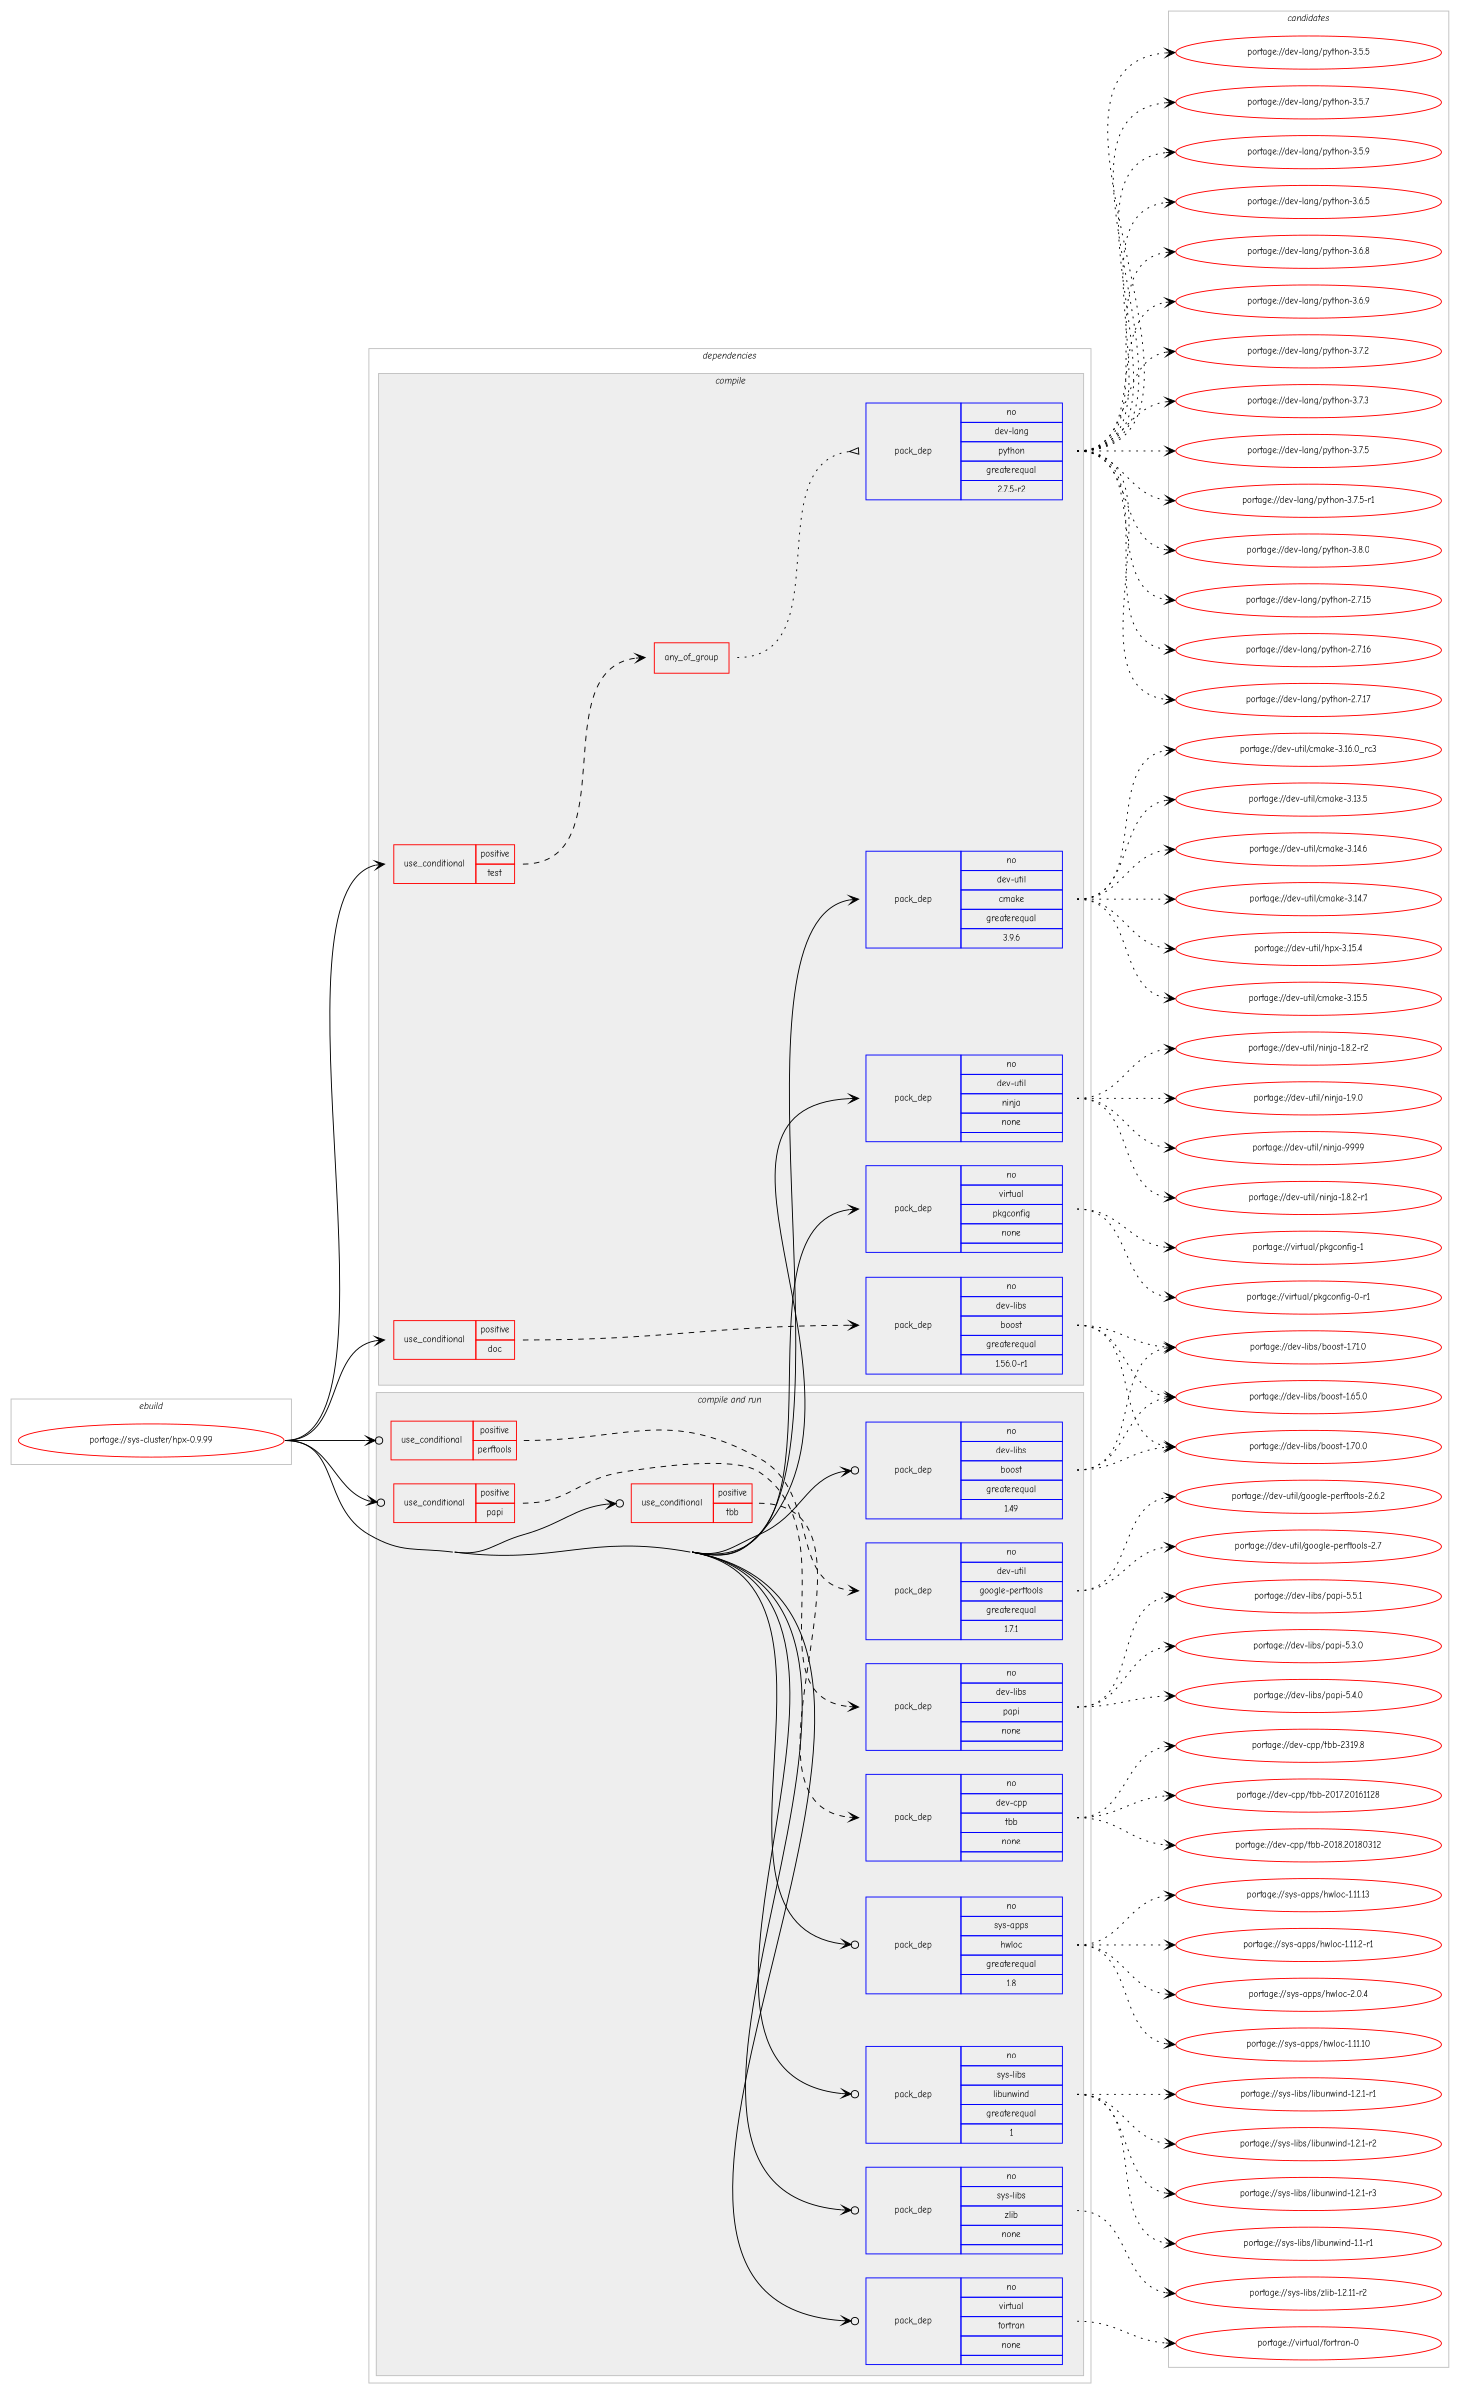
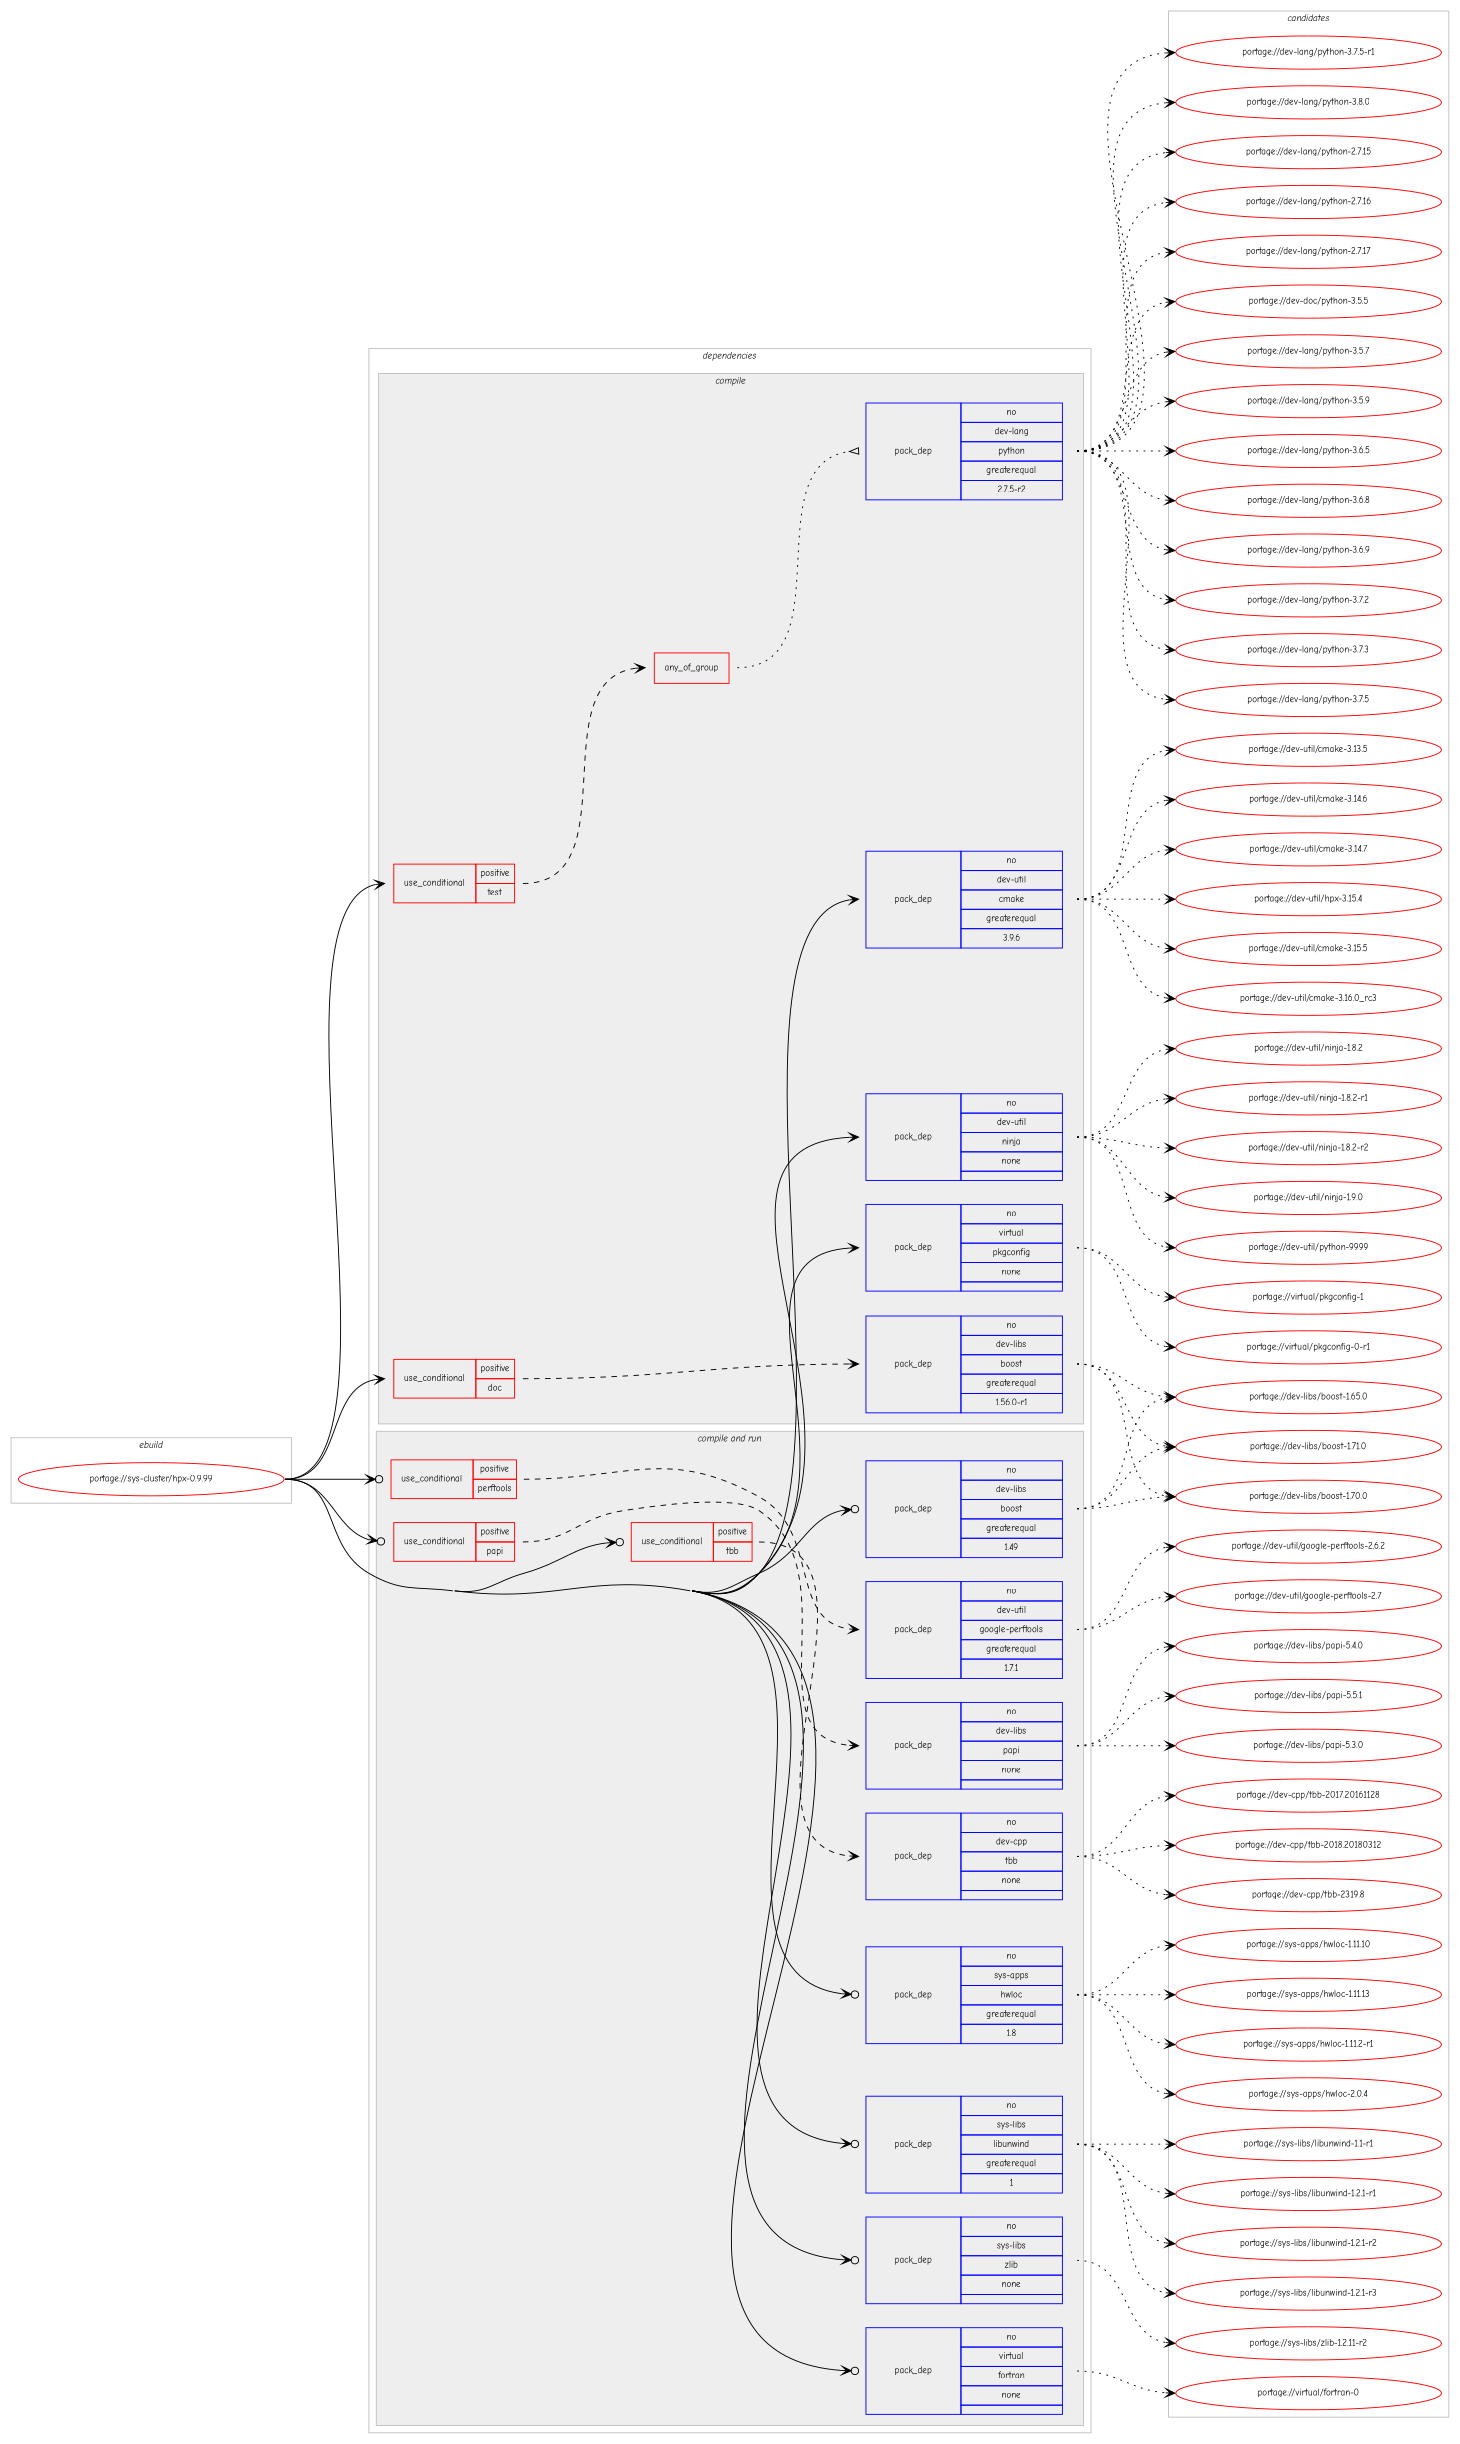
node "portage://dev-lang/python-3.5.5": label "portage://dev-lang/python-3.5.5" -> "portage://dev-doc/python-3.5.5"
node "portage://dev-util/ninja-1.8.2": added
node "portage://dev-util/ninja-9999": label "portage://dev-util/ninja-9999" -> "portage://dev-util/python-9999"
